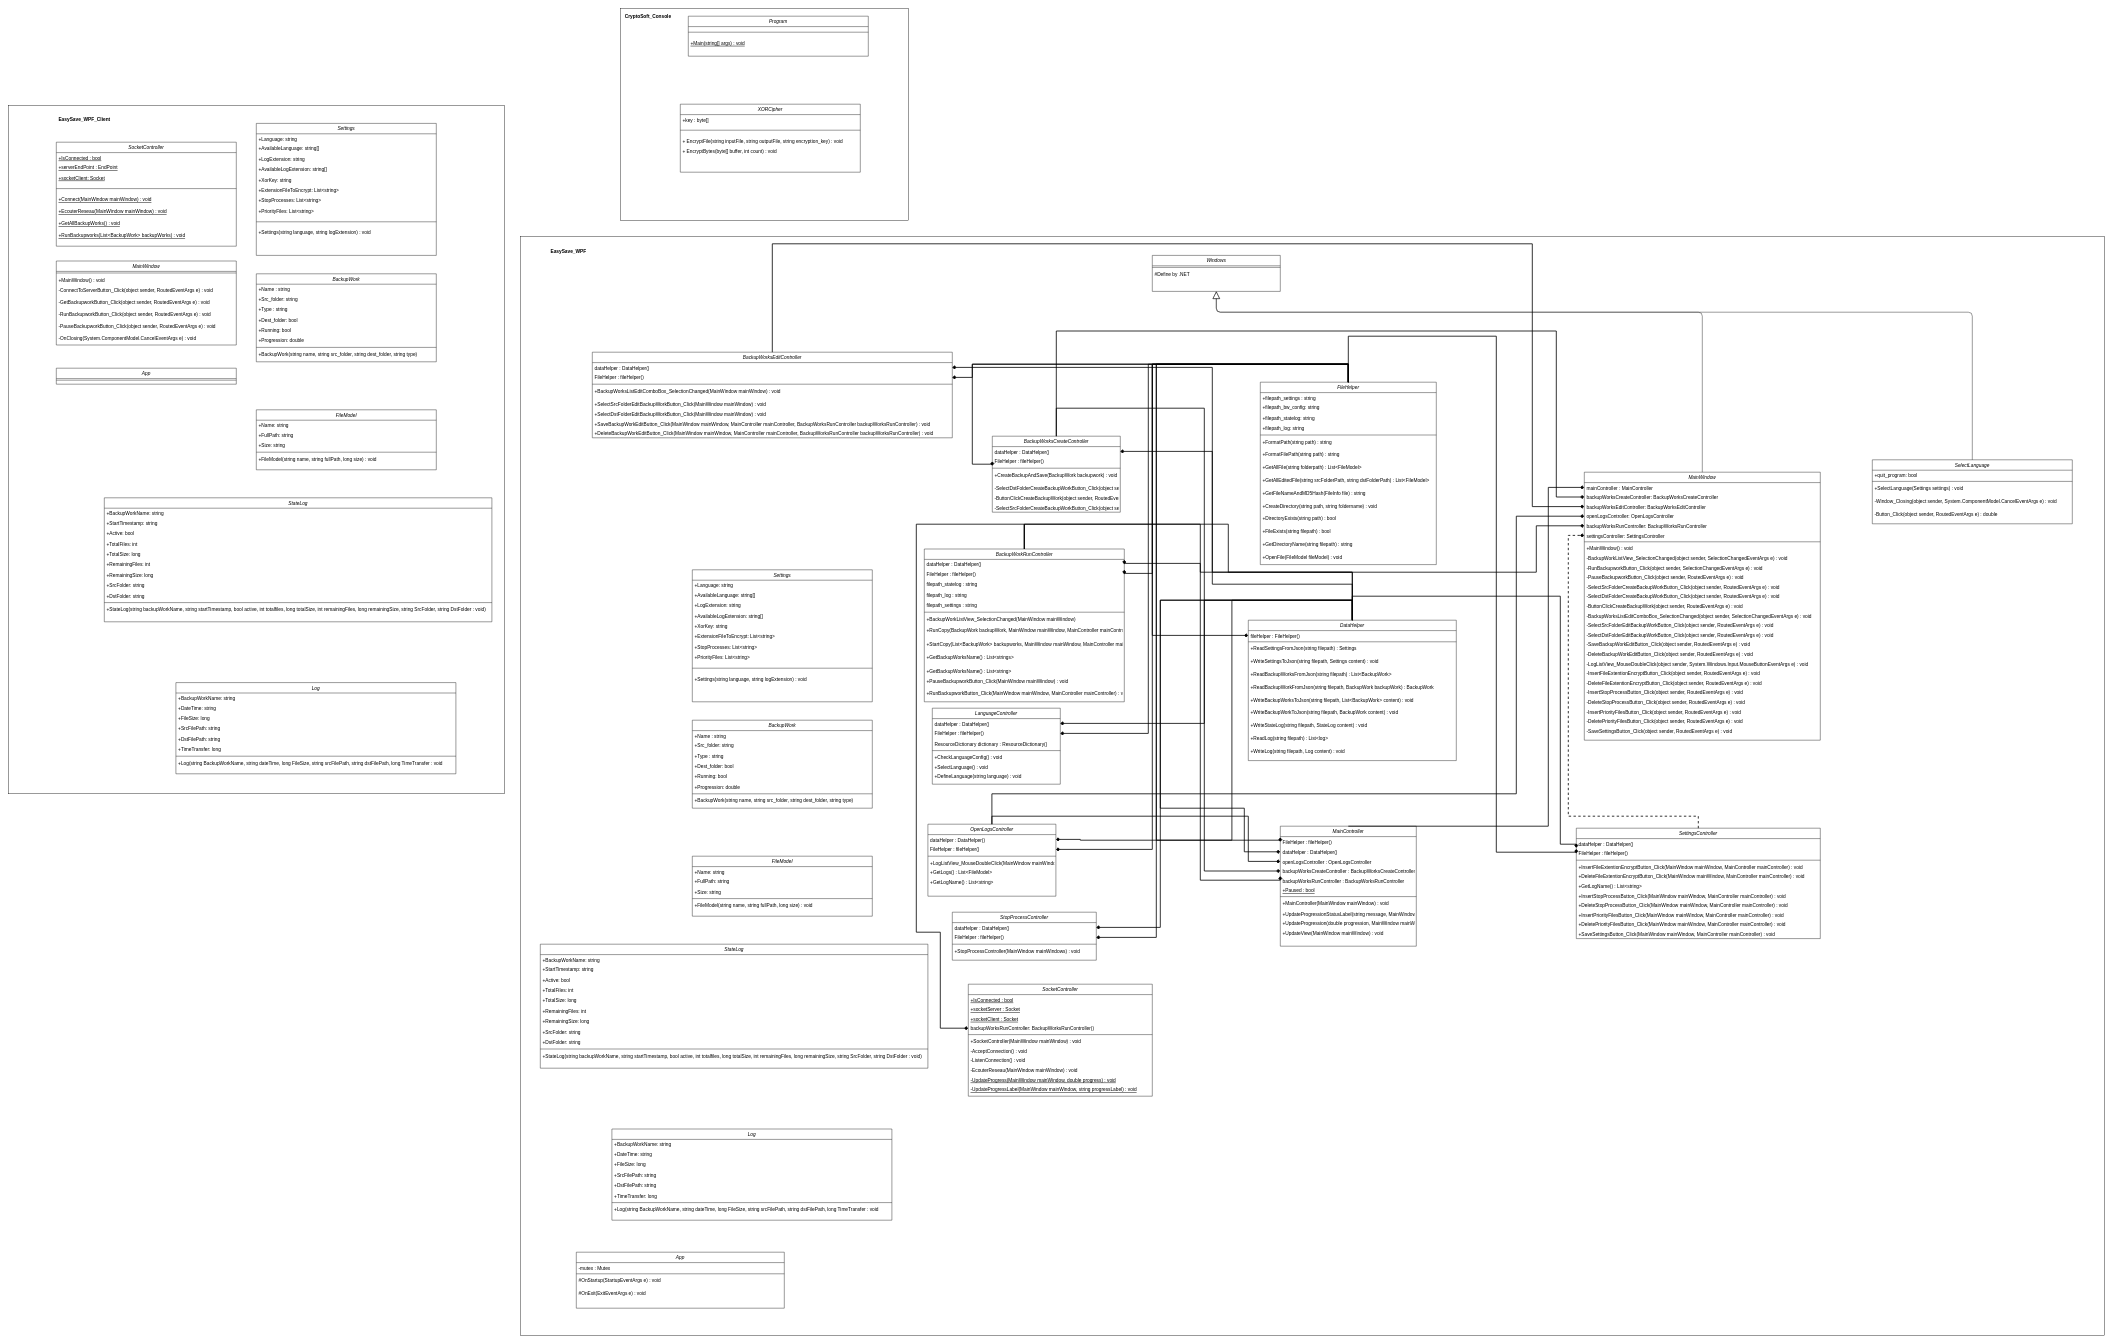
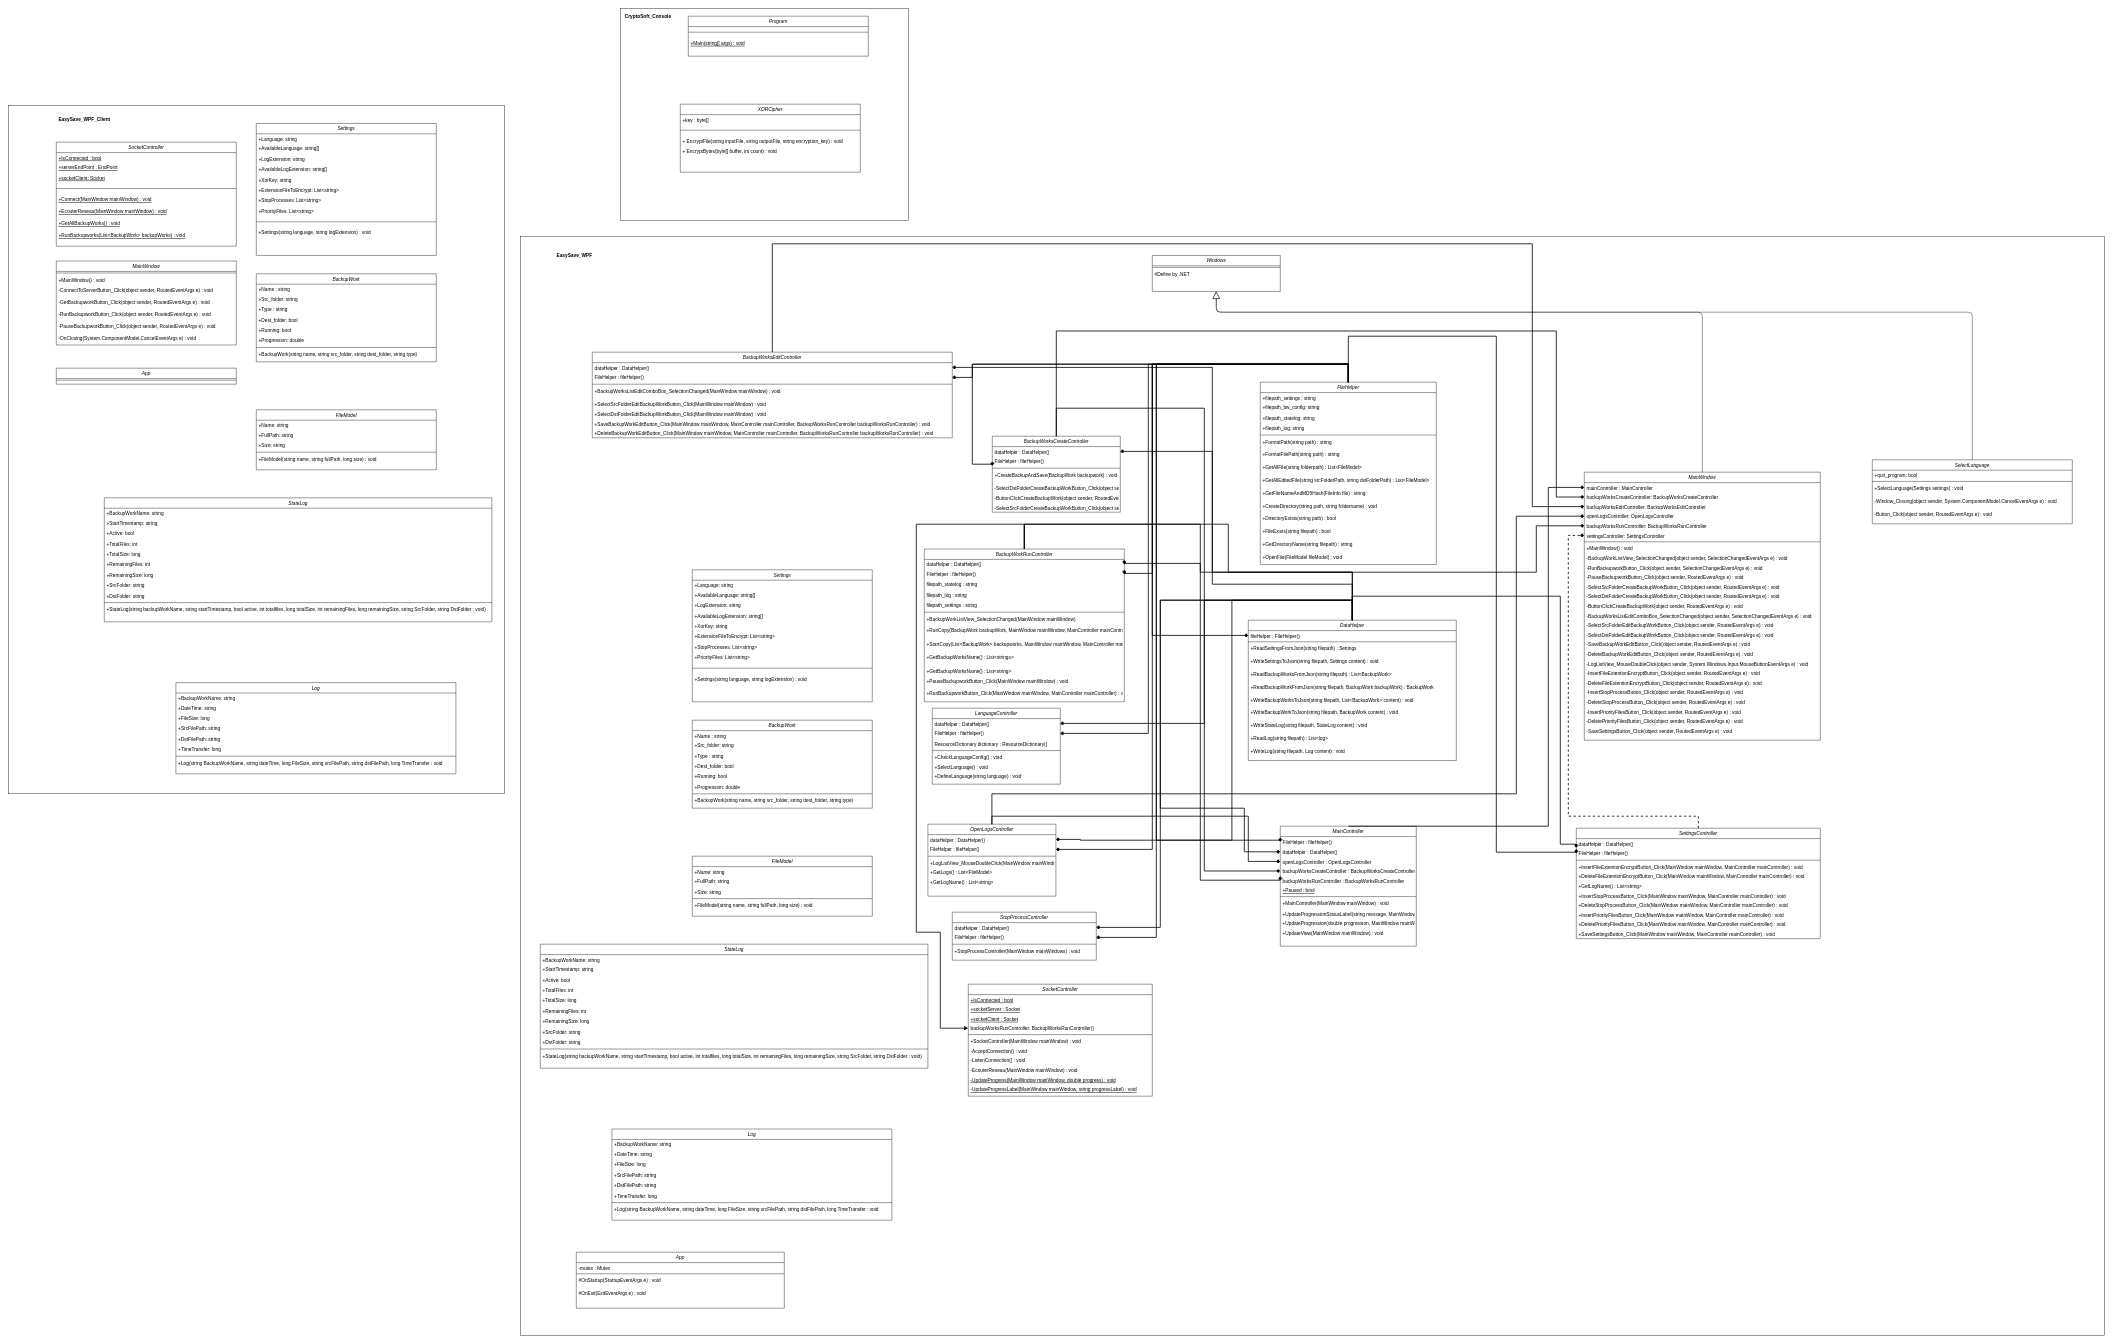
node "EasySave_WPF": moved (568, 251) -> (574, 255)
node "-Button_Click(object sender, RoutedEventArgs e) : double": label "-Button_Click(object sender, RoutedEventArgs e) : double" -> "-Button_Click(object sender, RoutedEventArgs e) : void"
edge "BackupWorkRunController" -> "backupWorksRunController: BackupWorksRunController()": arrowhead diamond -> classic
